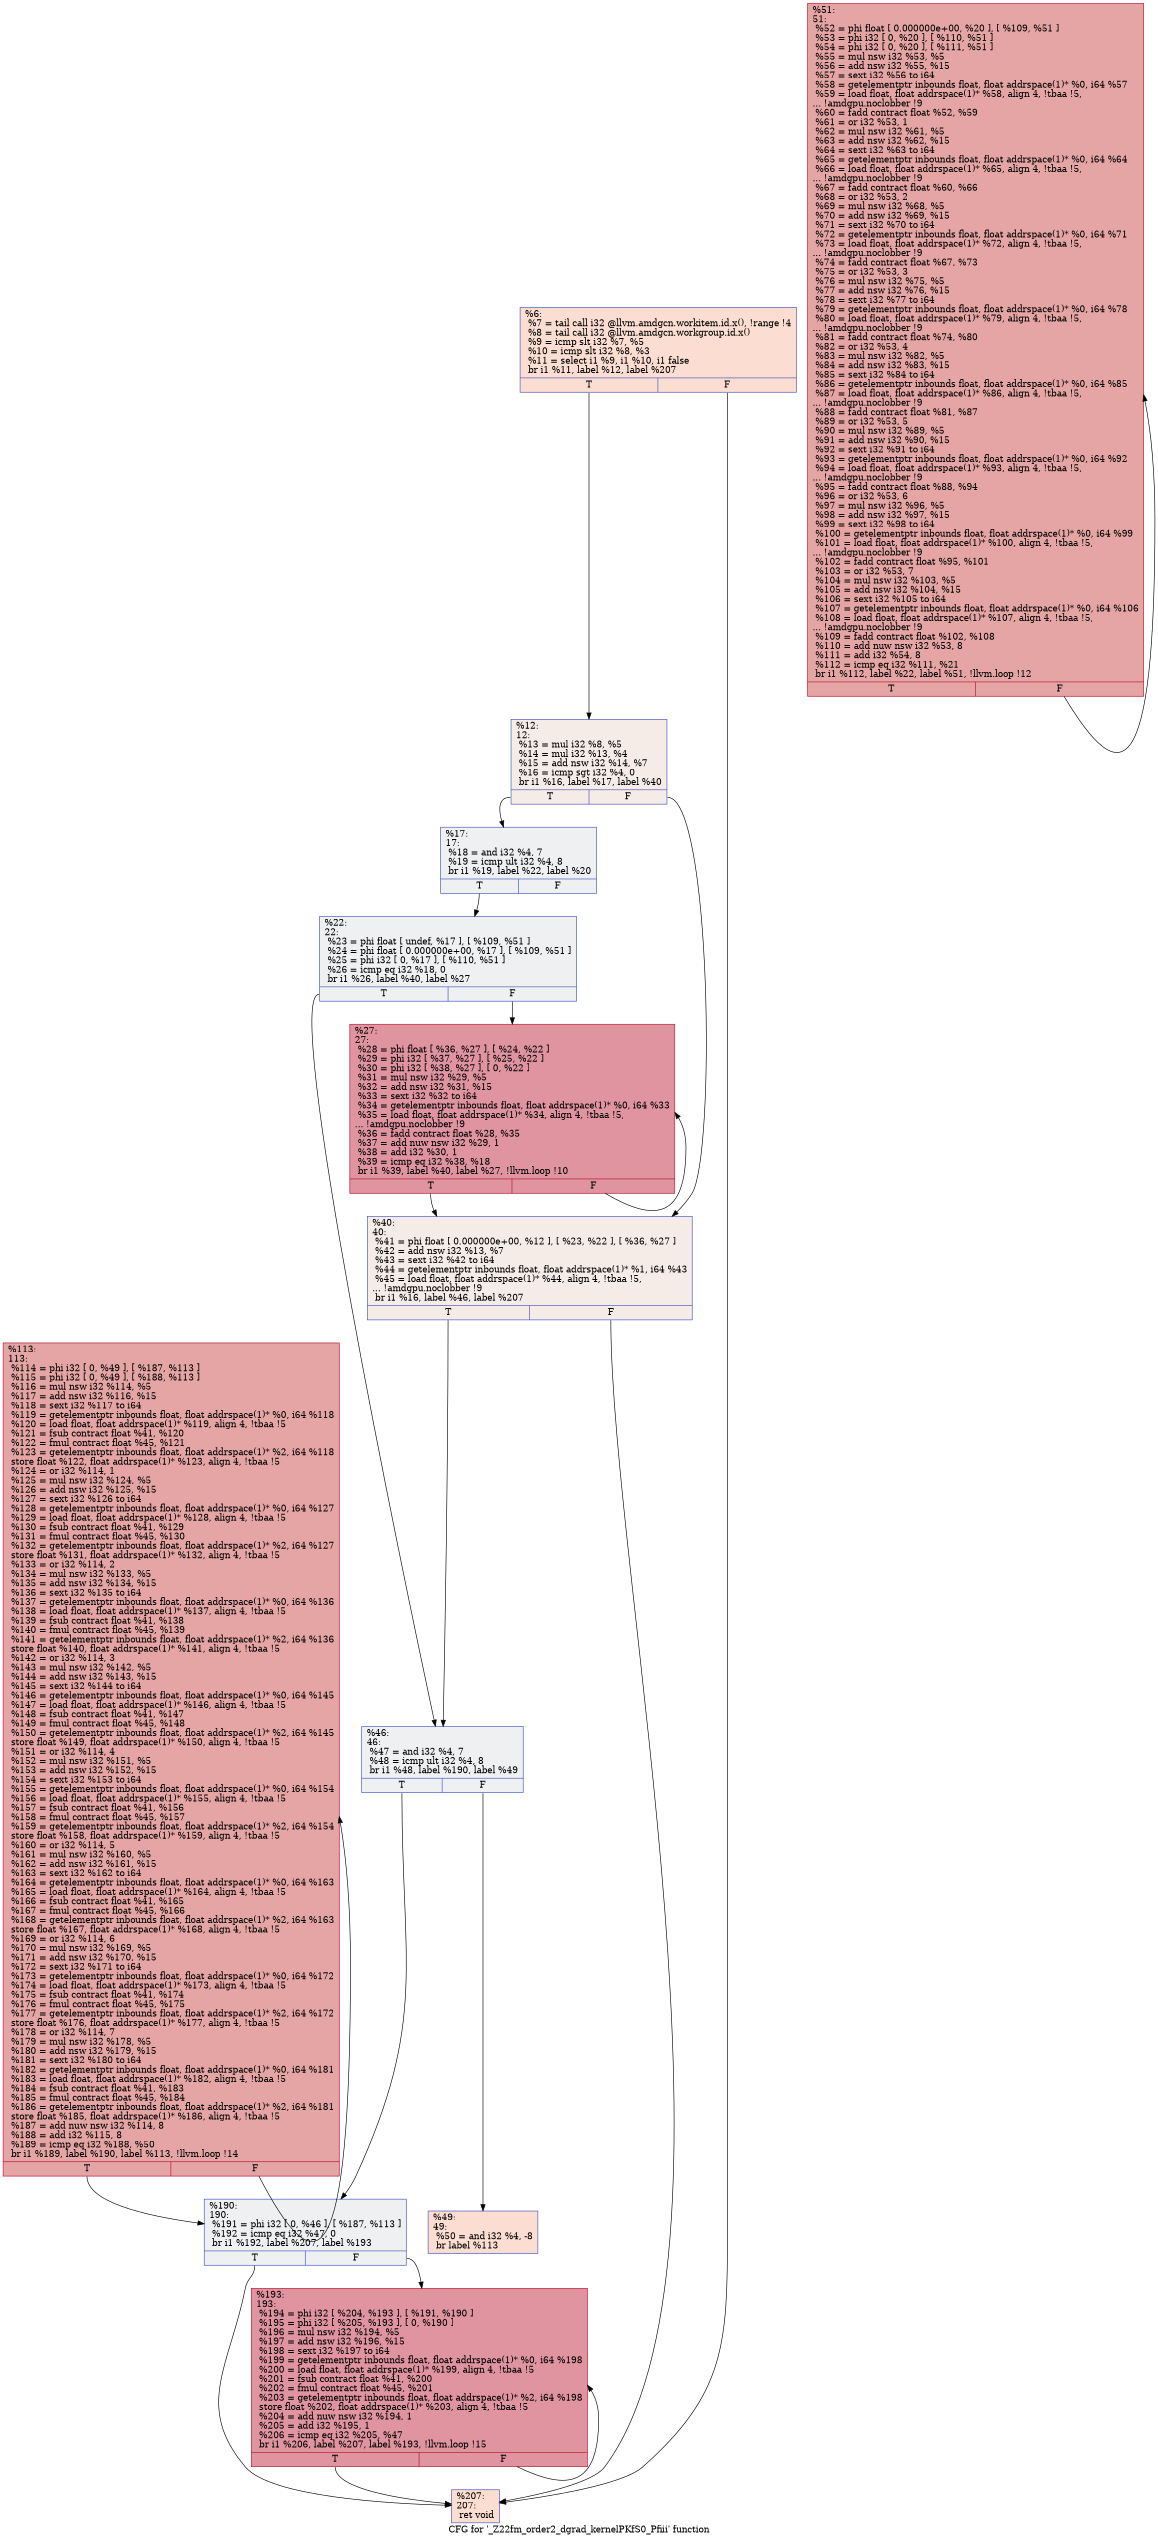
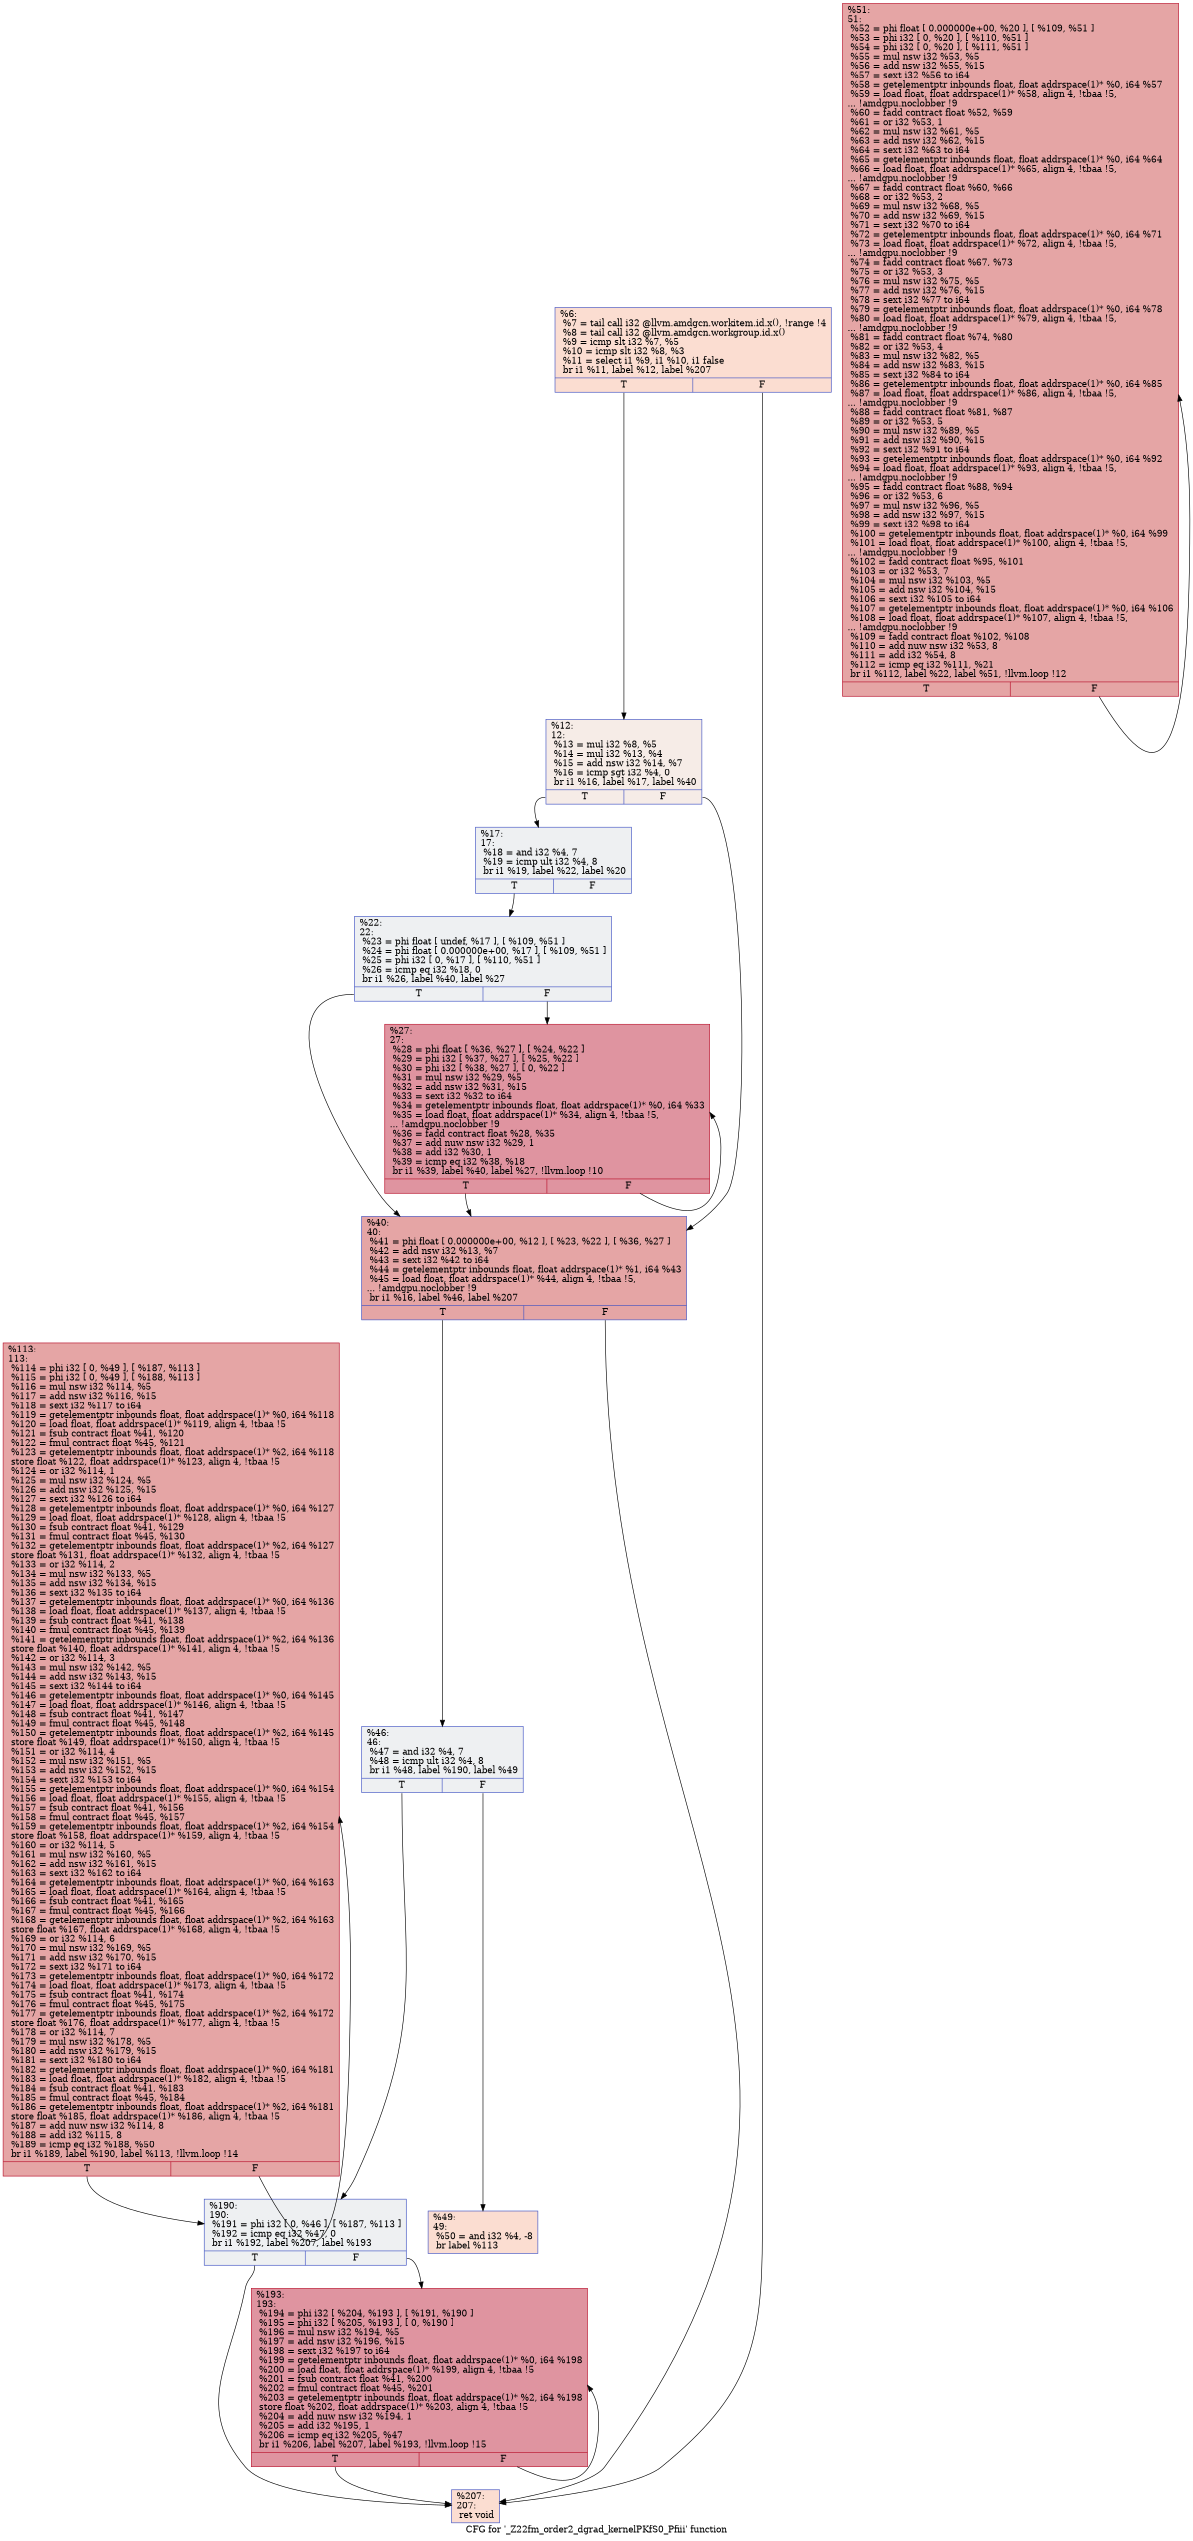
node "%40:": fillcolor #ead5c970 -> #c5333470
edge "%22:" -> "%46:": now "%22:" -> "%40:"
